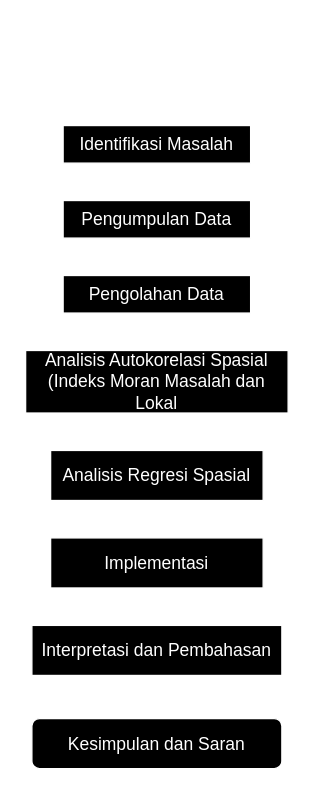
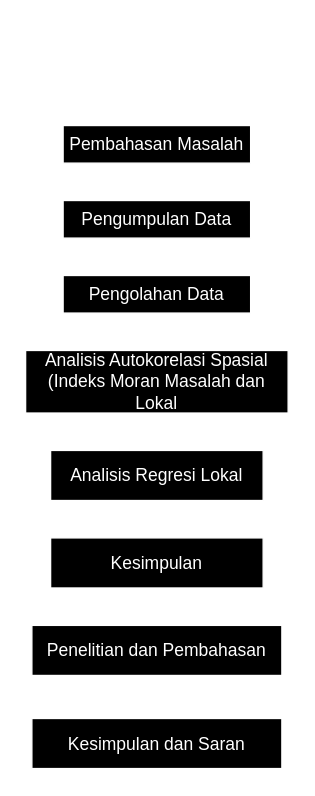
node "Identifikasi Masalah": label "Identifikasi Masalah" -> "Pembahasan Masalah"
node "Analisis Regresi Spasial": label "Analisis Regresi Spasial" -> "Analisis Regresi Lokal"
node "Implementasi": label "Implementasi" -> "Kesimpulan"
node "Interpretasi dan Pembahasan": label "Interpretasi dan Pembahasan" -> "Penelitian dan Pembahasan"
node "Kesimpulan dan Saran": shape rounded rectangle -> rectangle
